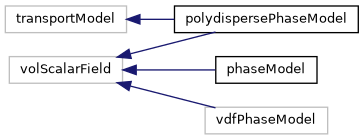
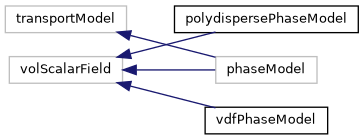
edge "polydispersePhaseModel" -> "transportModel": now "phaseModel" -> "transportModel"
node "phaseModel": color black -> grey75
node "vdfPhaseModel": color grey75 -> black
